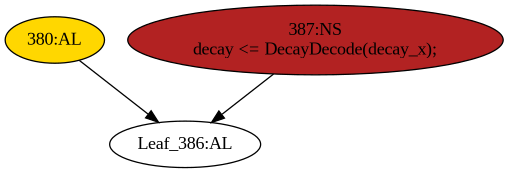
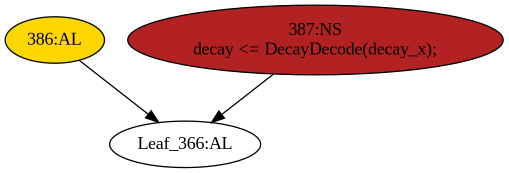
node "380:AL": label "380:AL" -> "386:AL"
node "Leaf_386:AL": label "Leaf_386:AL" -> "Leaf_366:AL"
